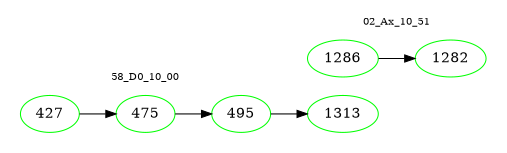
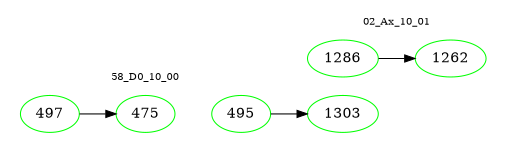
cluster "02_Ax_10_51": label "02_Ax_10_51" -> "02_Ax_10_01"
node "1282": label "1282" -> "1262"
node "427": label "427" -> "497"
edge "475" -> "495": removed
node "1313": label "1313" -> "1303"
